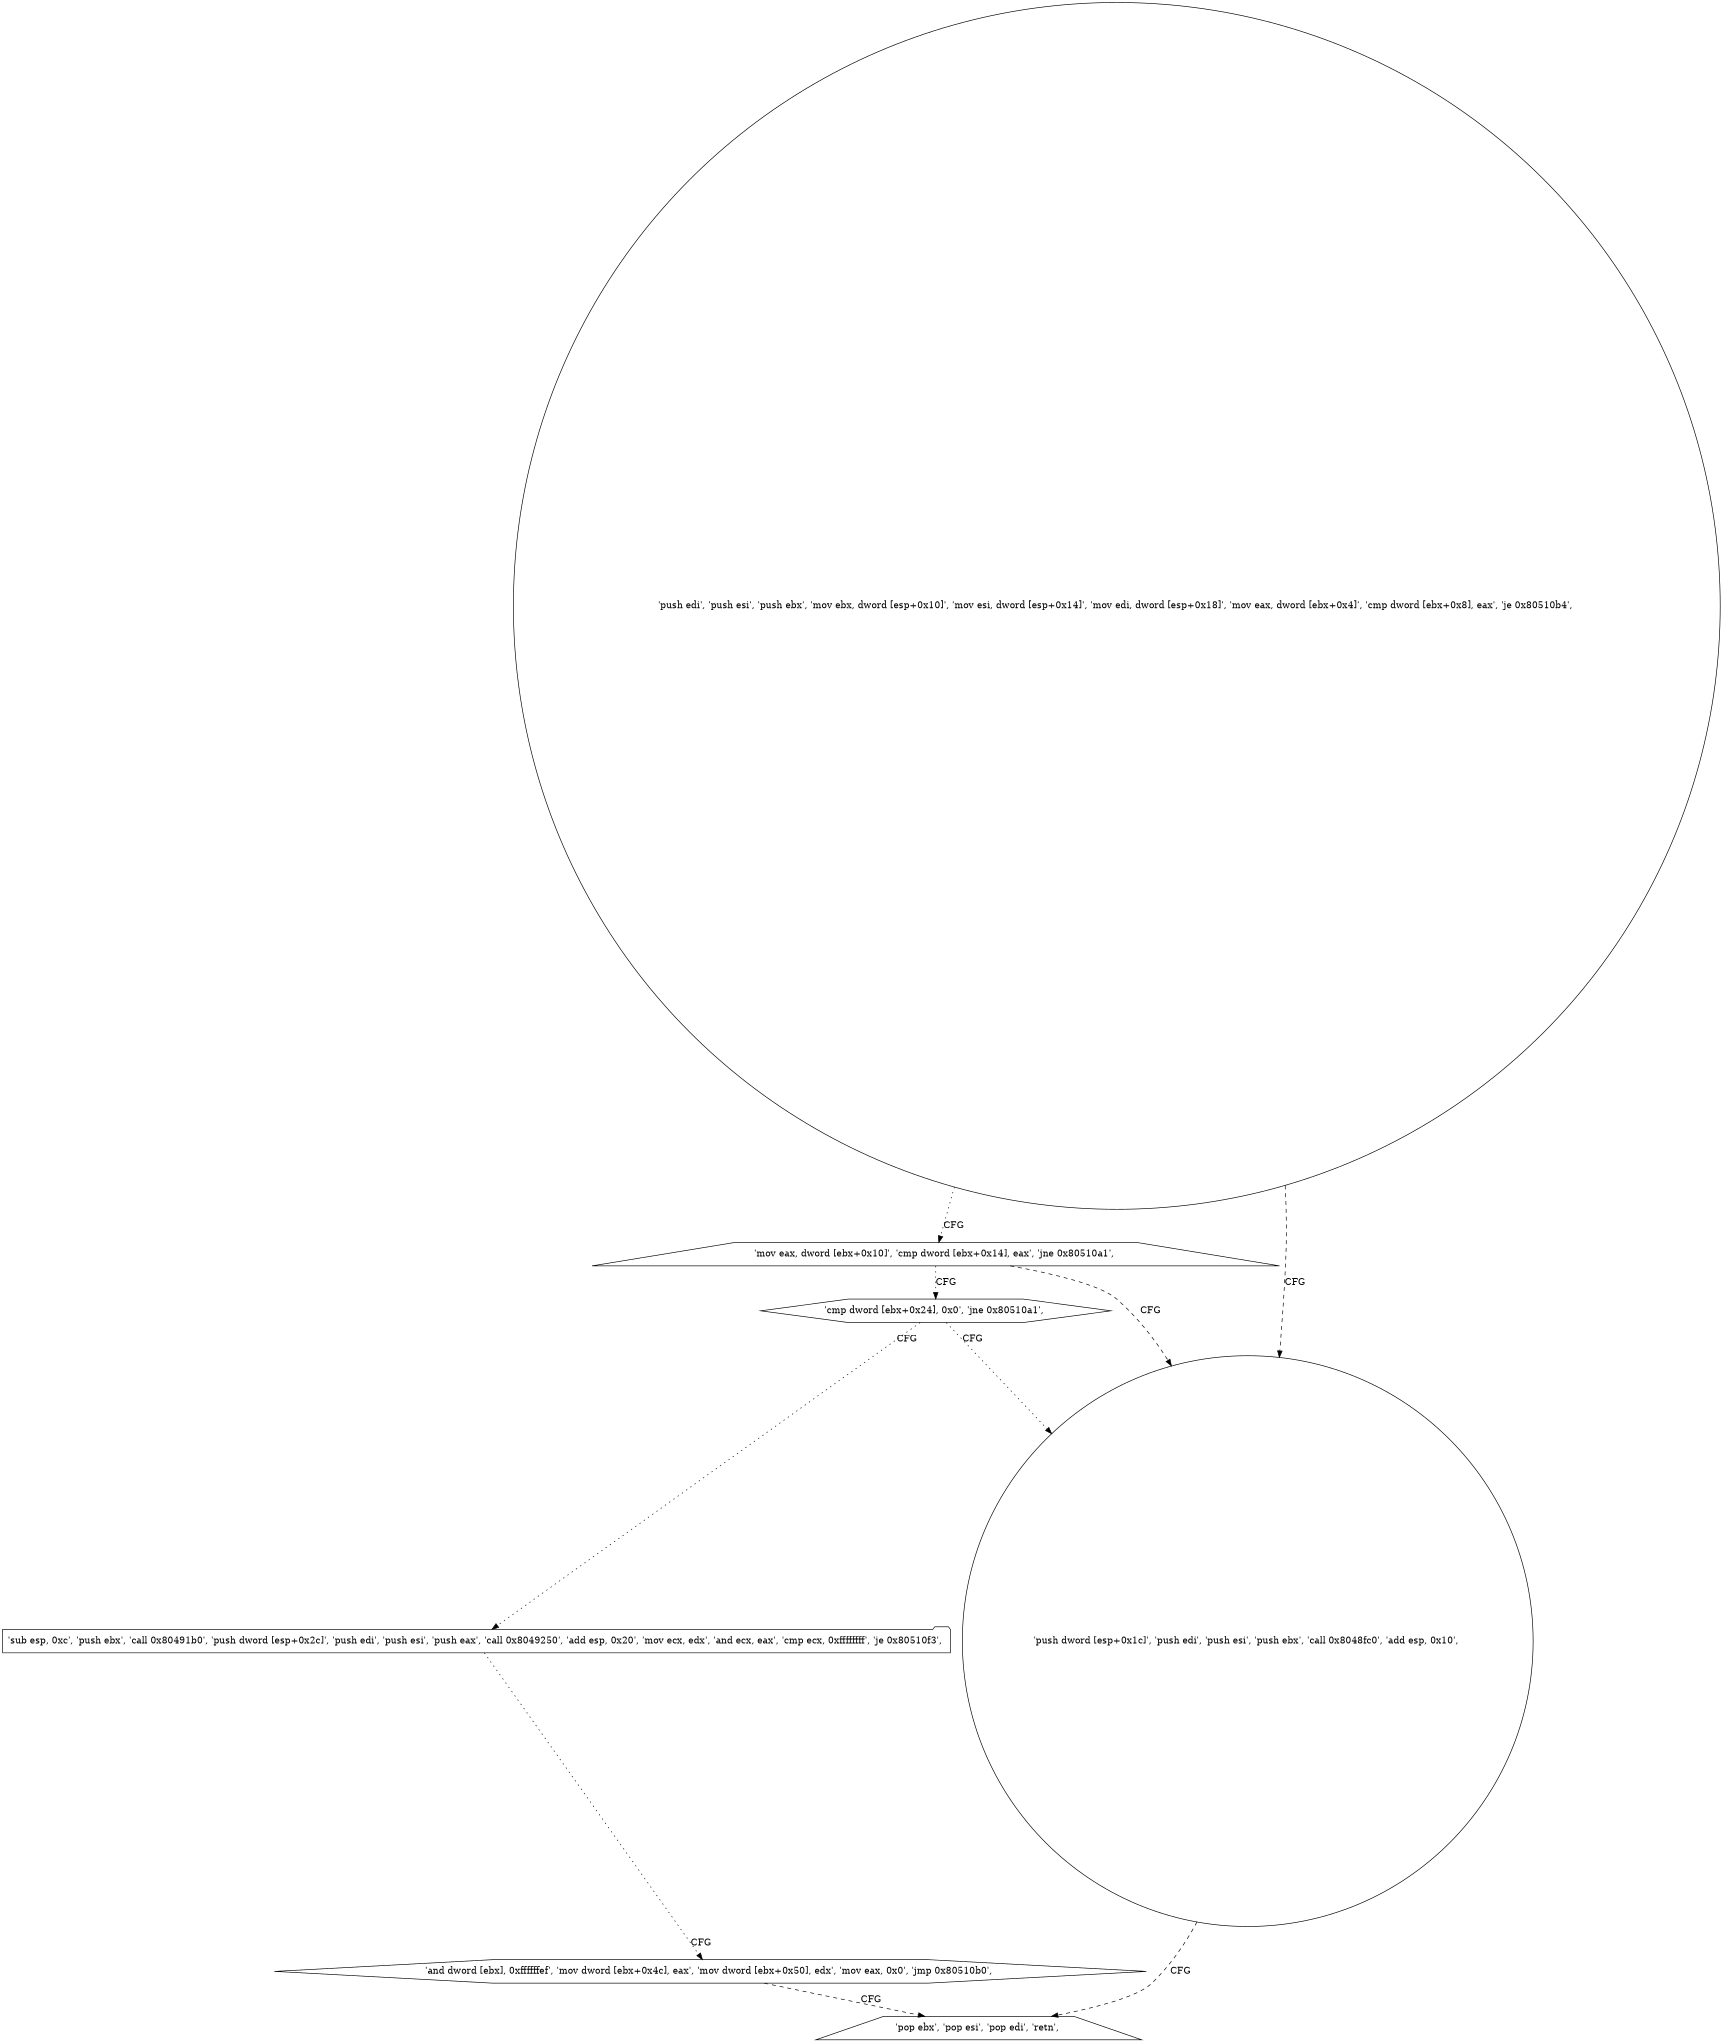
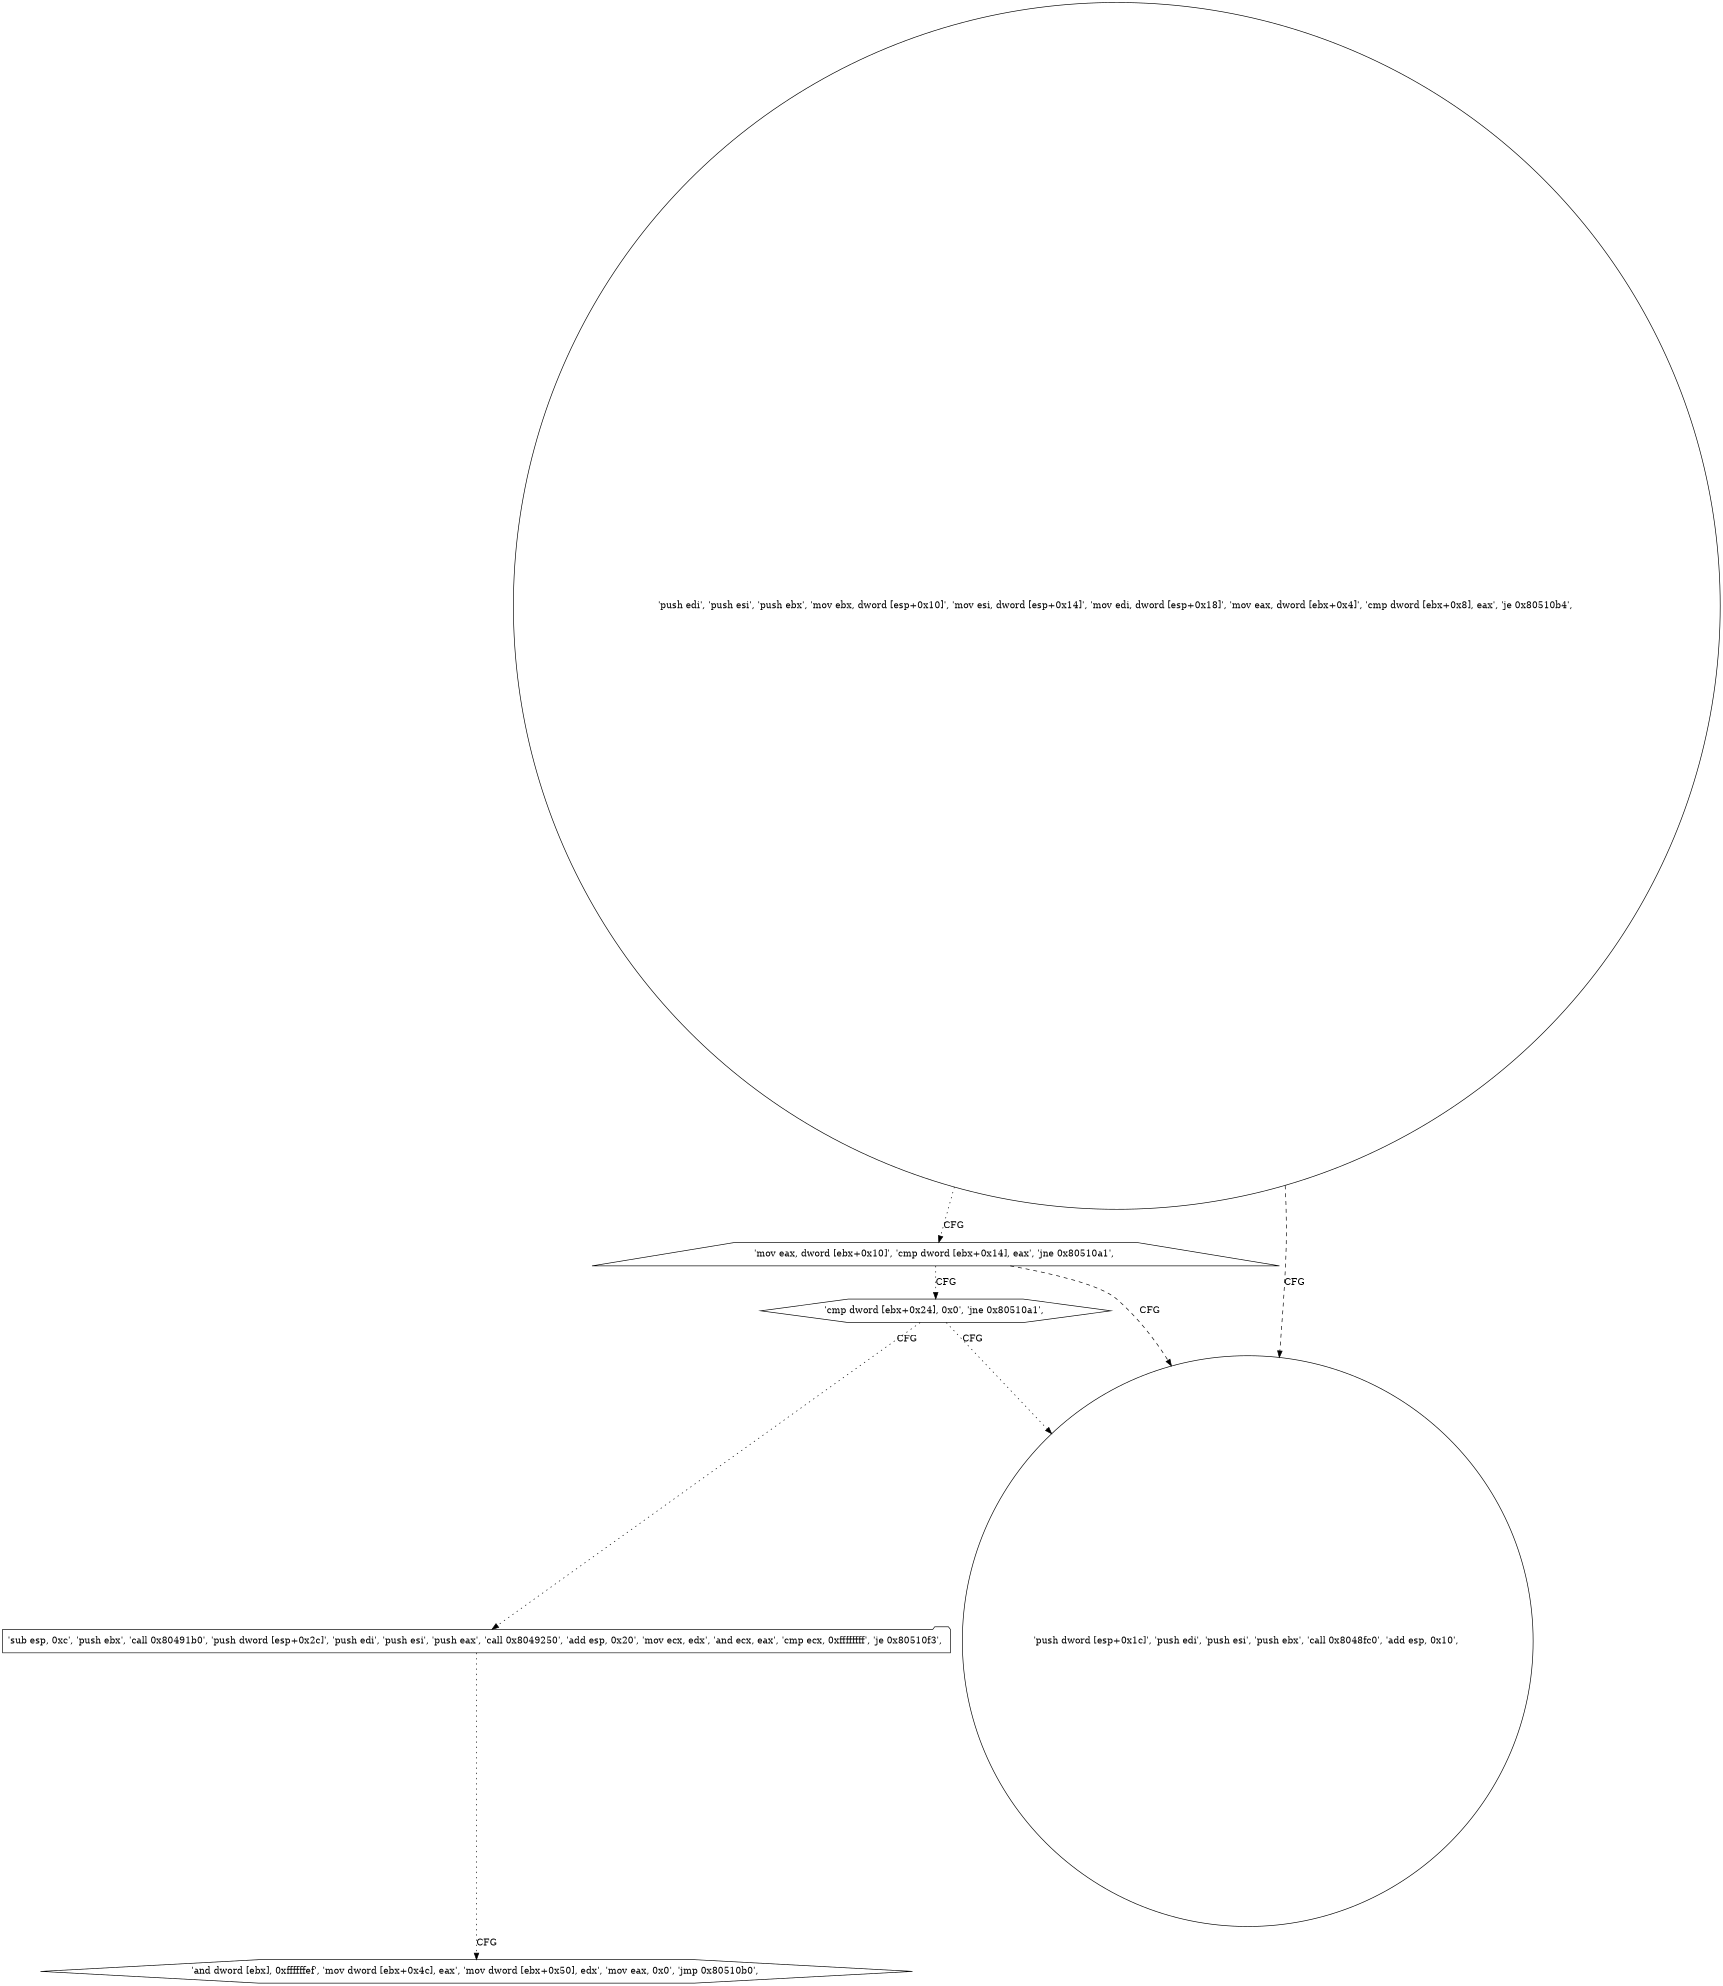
node "'pop ebx', 'pop esi', 'pop edi', 'retn',": removed
